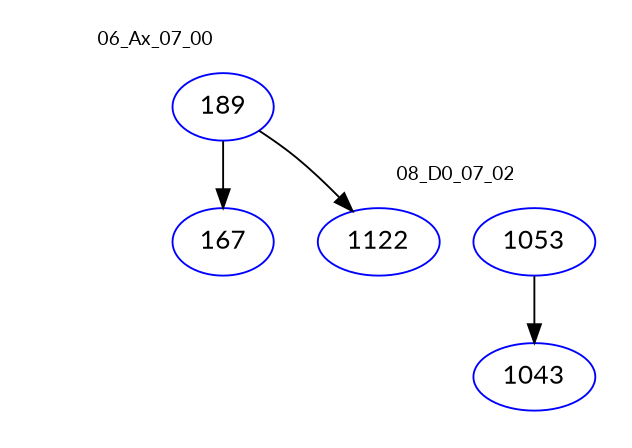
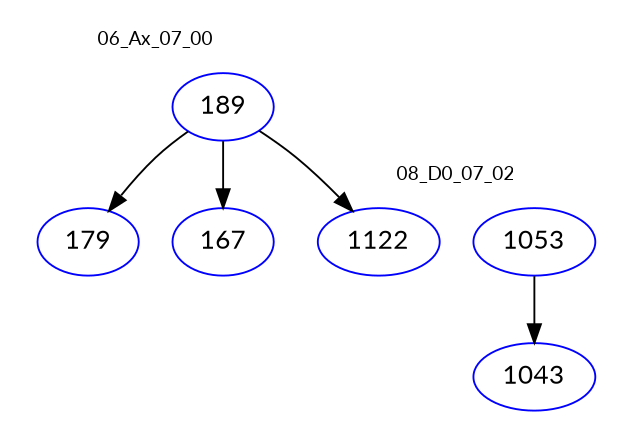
node "179": added
